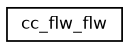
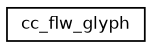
node "cc_flw_flw": label "cc_flw_flw" -> "cc_flw_glyph"
